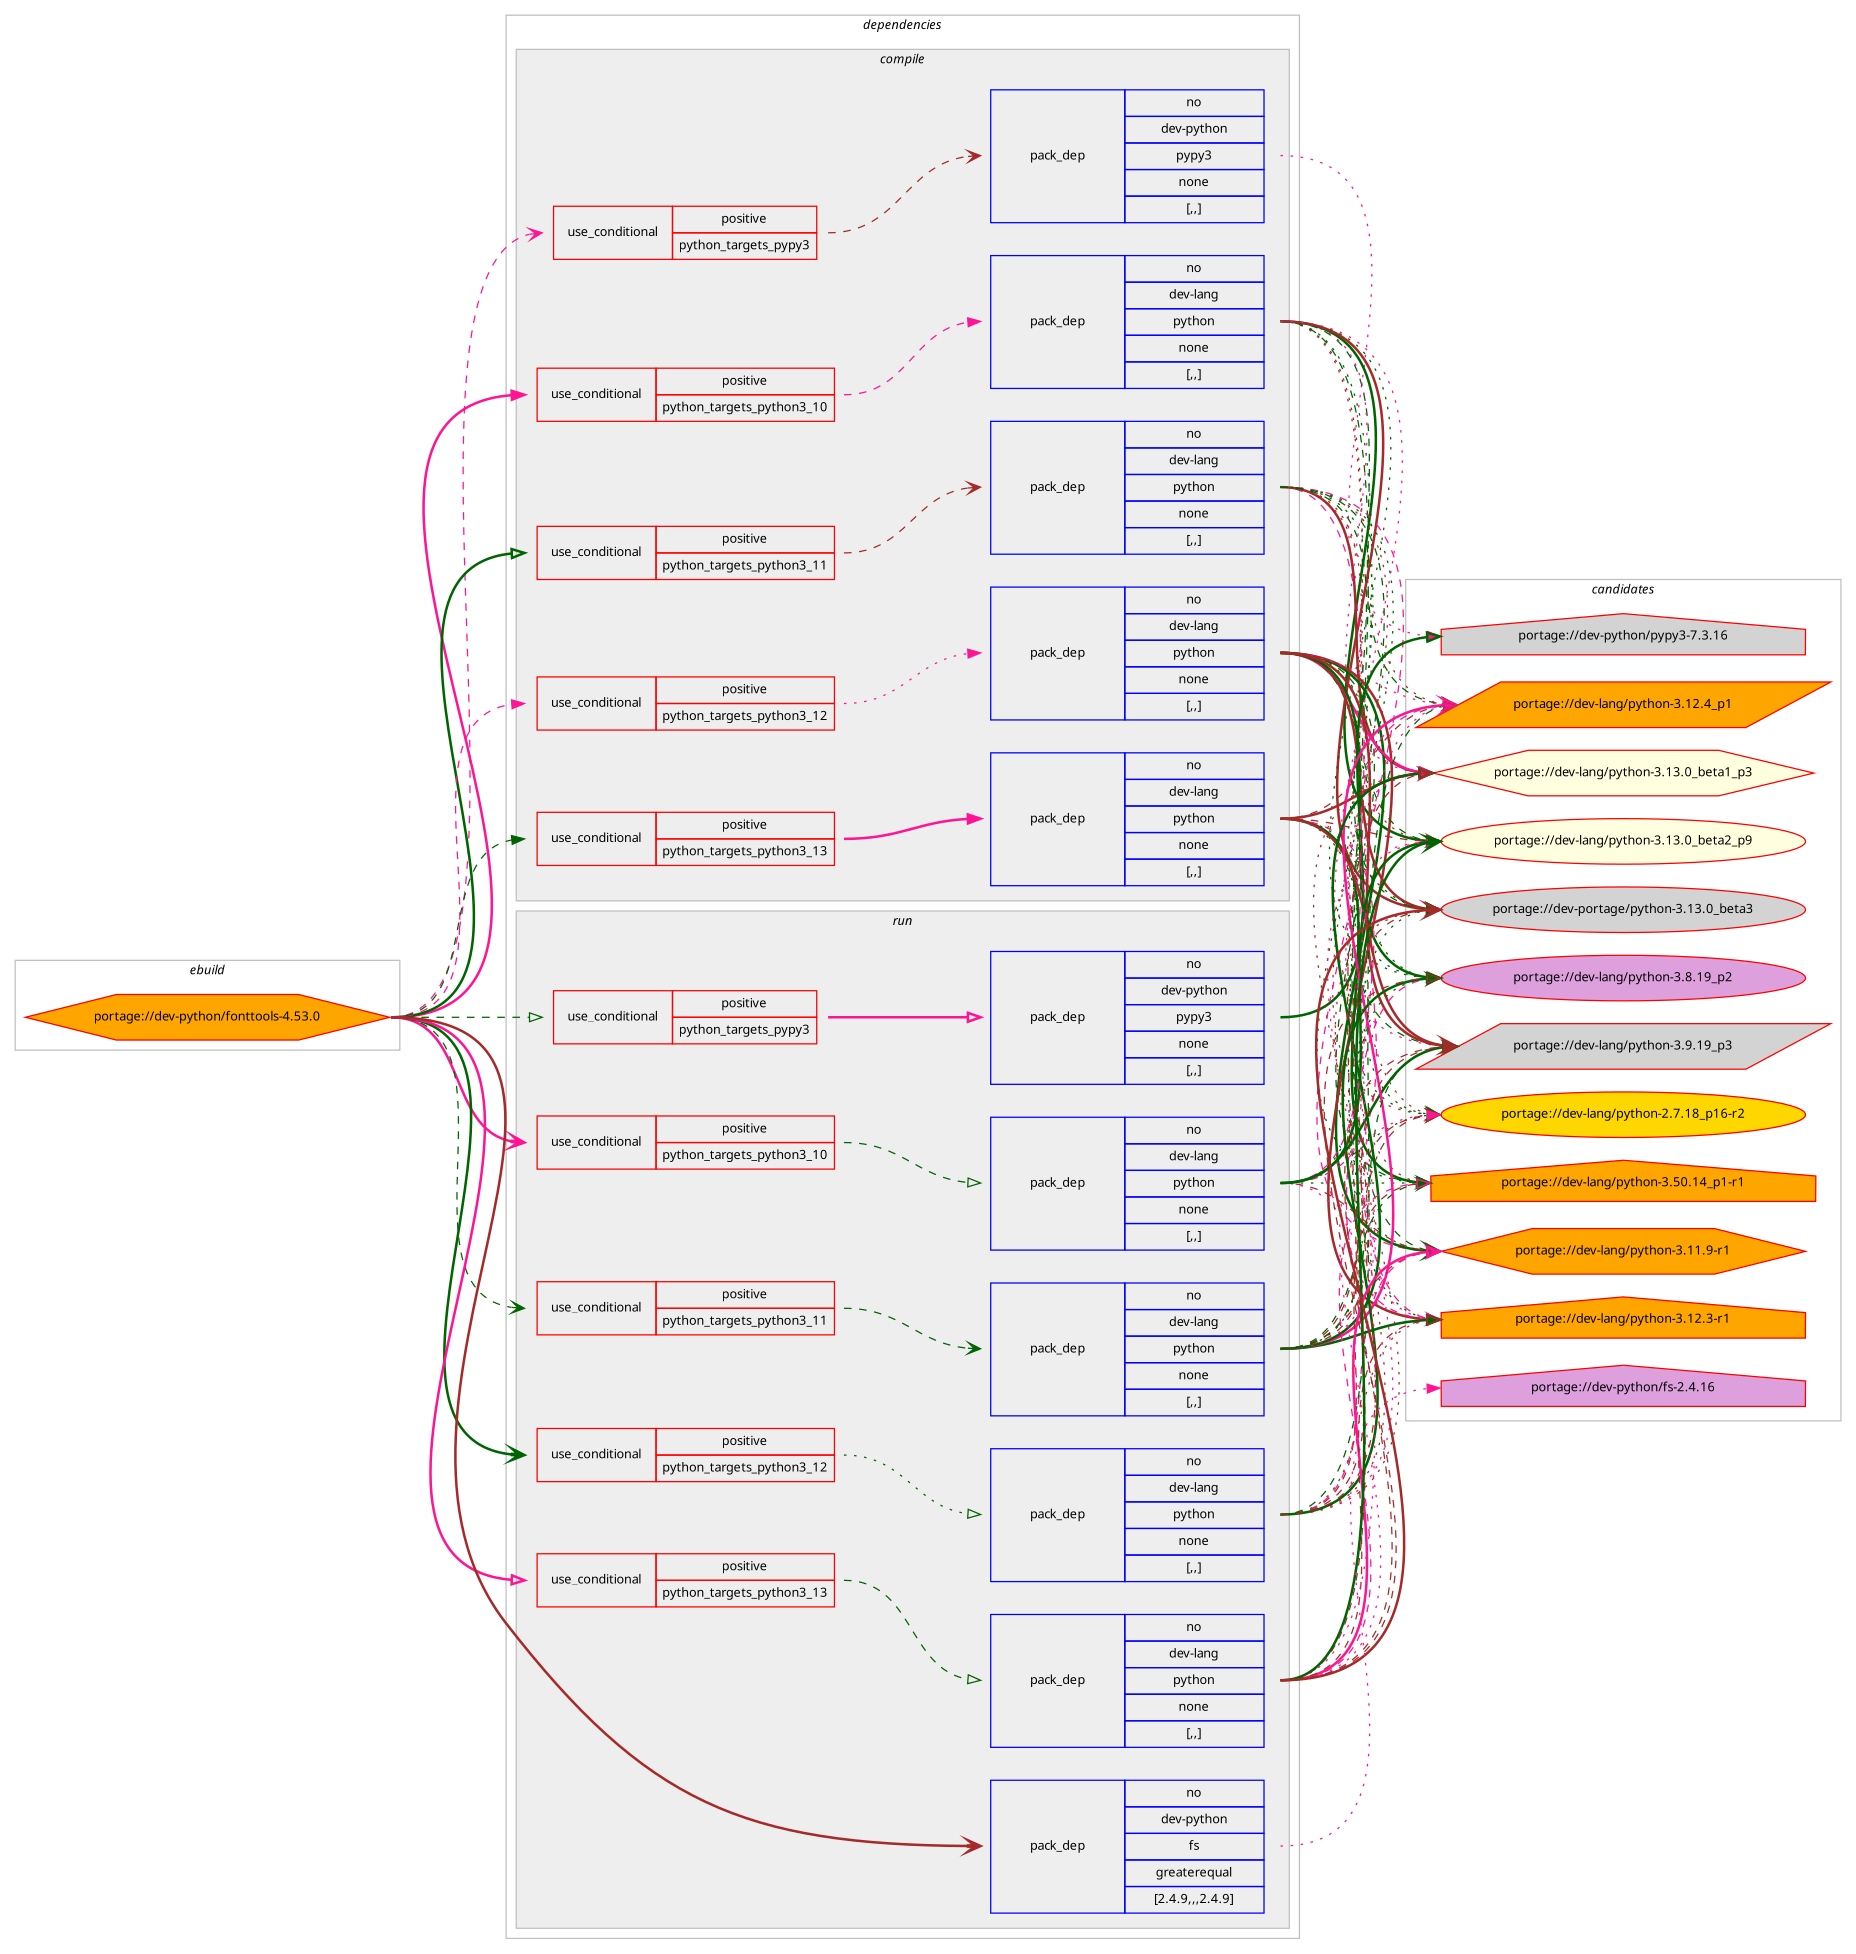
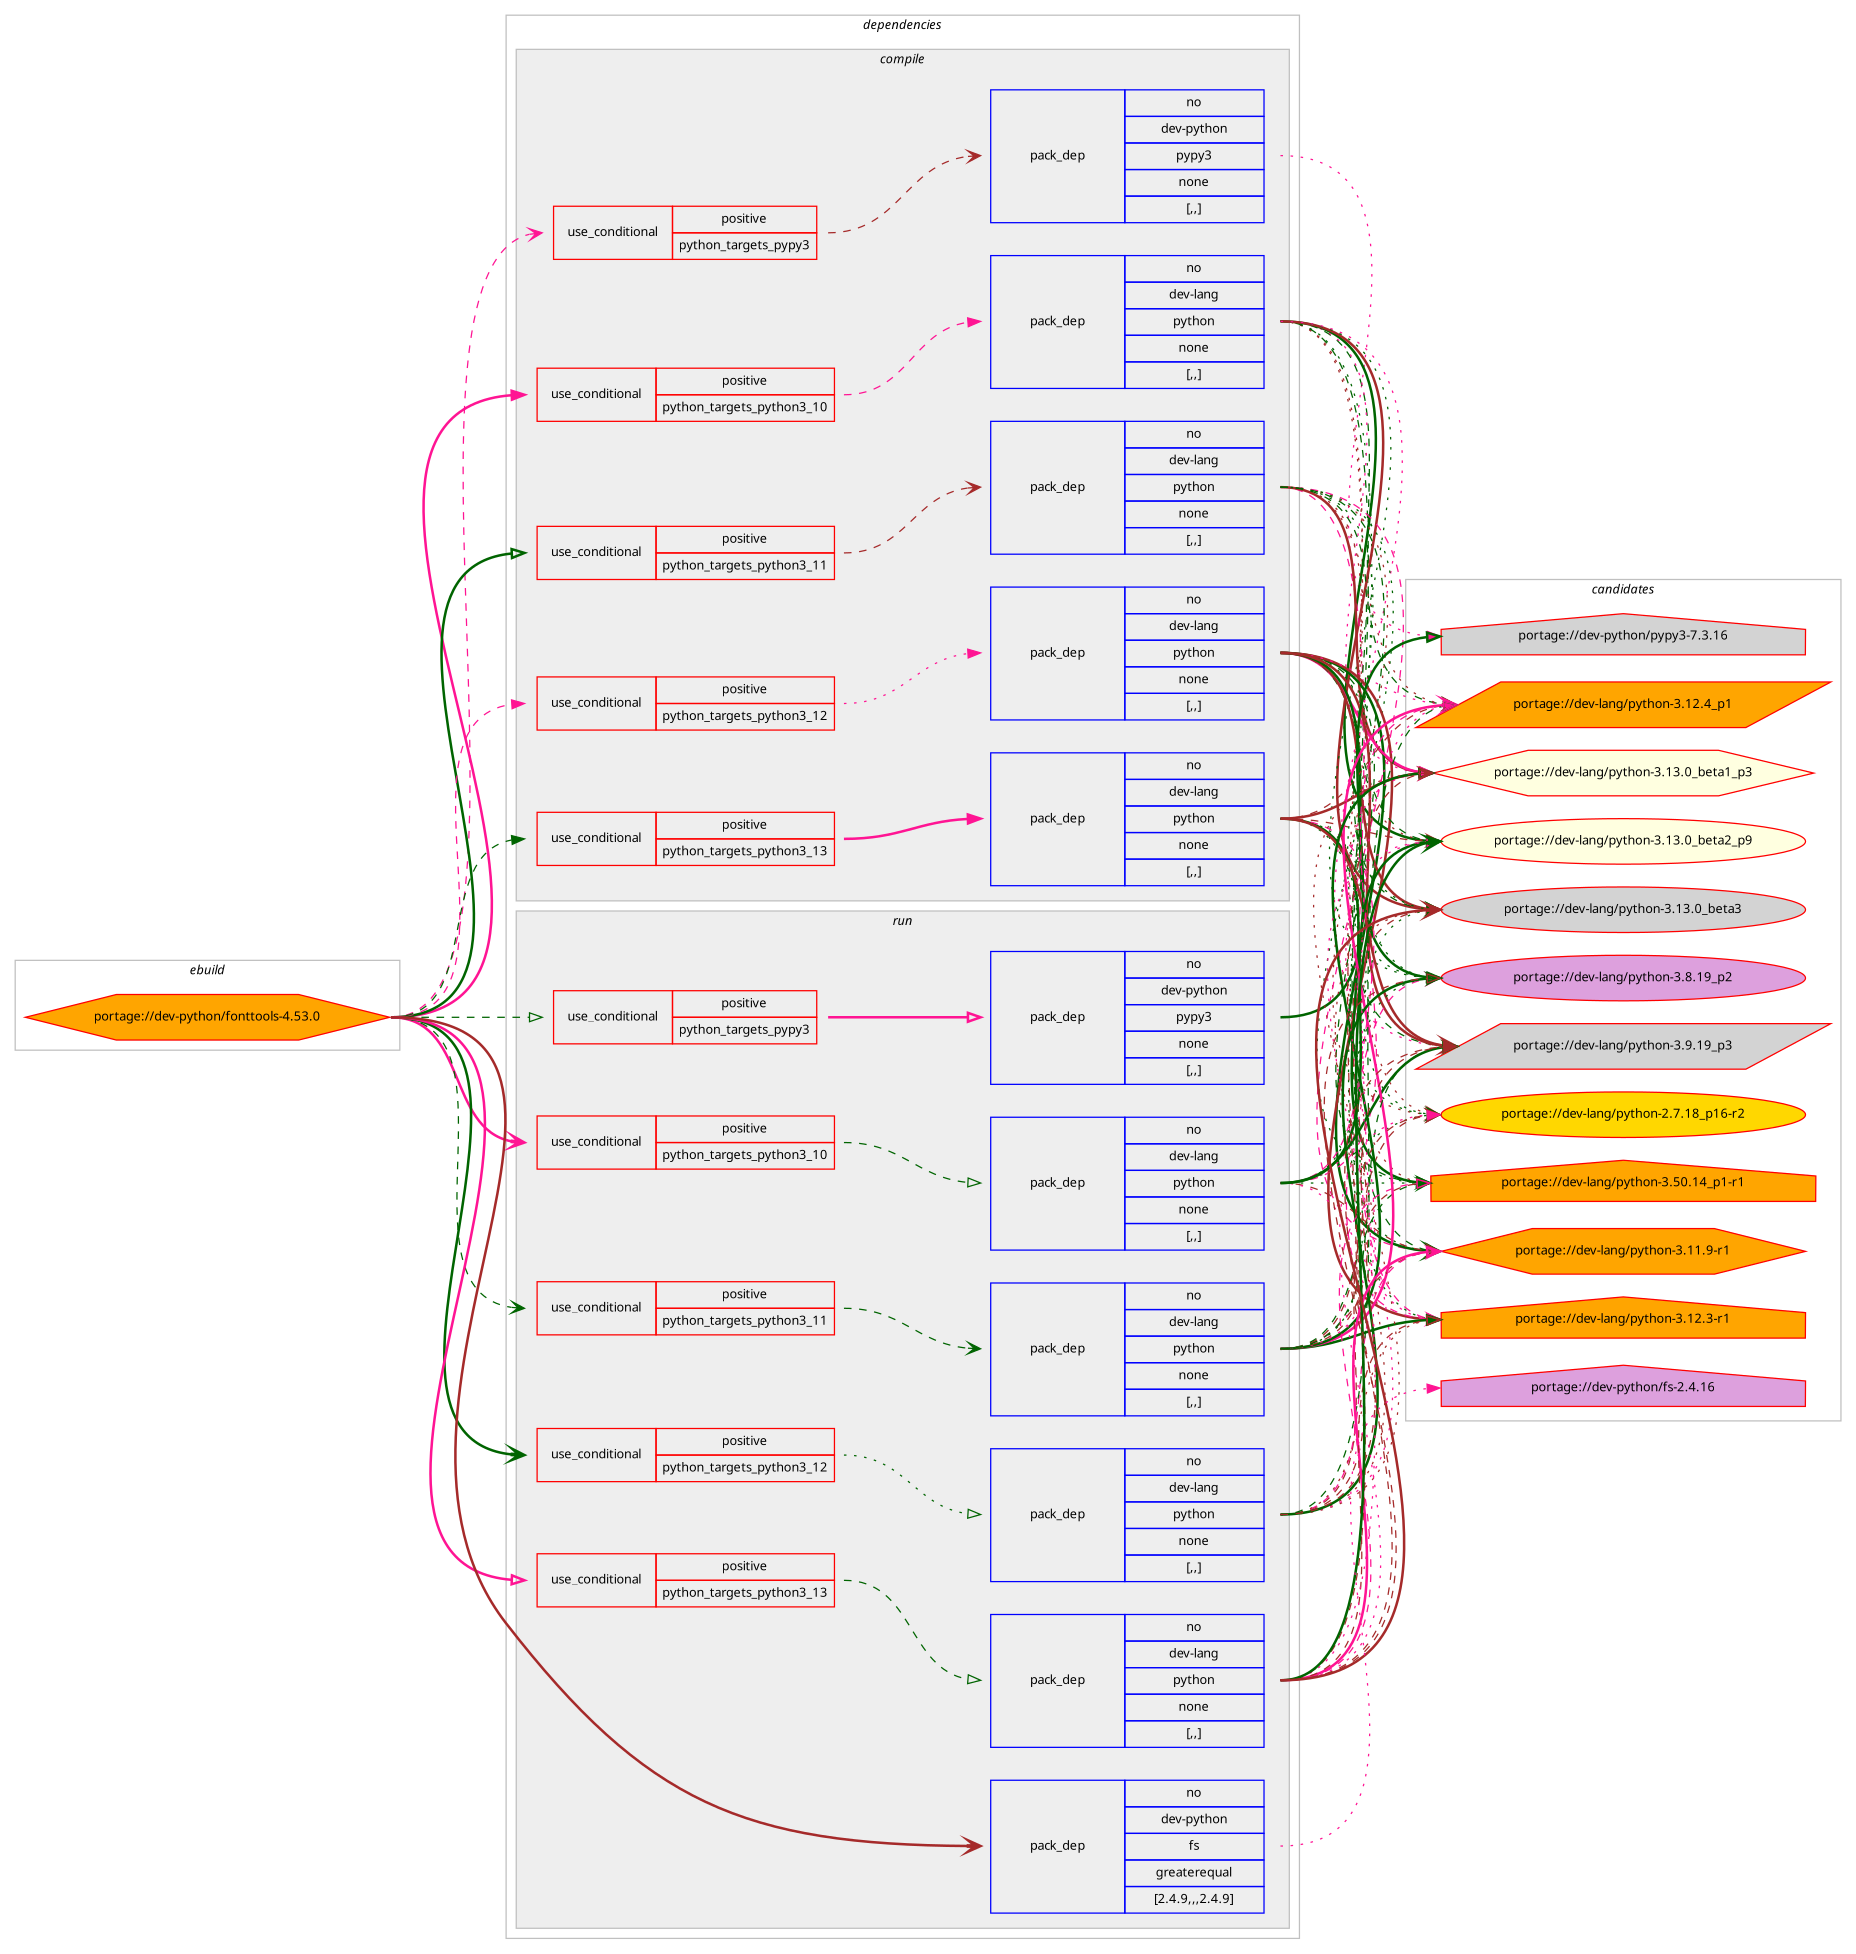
node "portage://dev-portage/python-3.13.0_beta3": label "portage://dev-portage/python-3.13.0_beta3" -> "portage://dev-lang/python-3.13.0_beta3"
